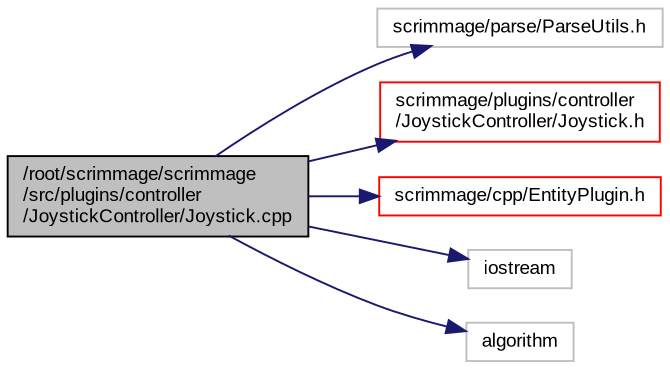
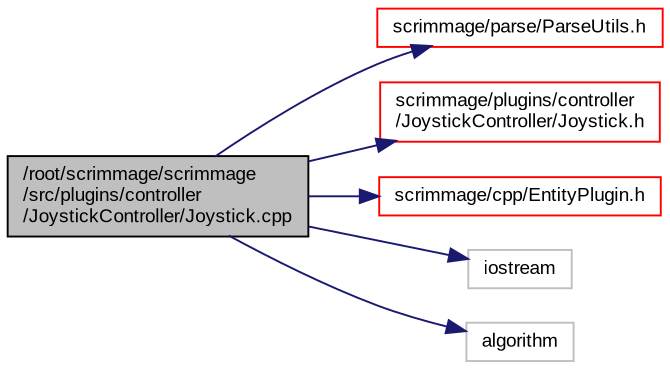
node "scrimmage/parse/ParseUtils.h": color grey75 -> red
